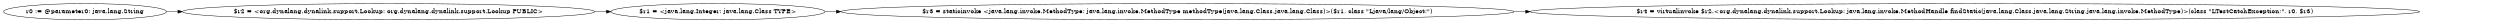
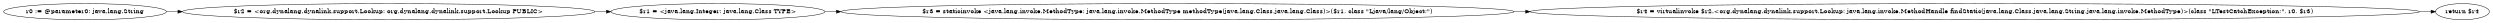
node "return $r4": added
